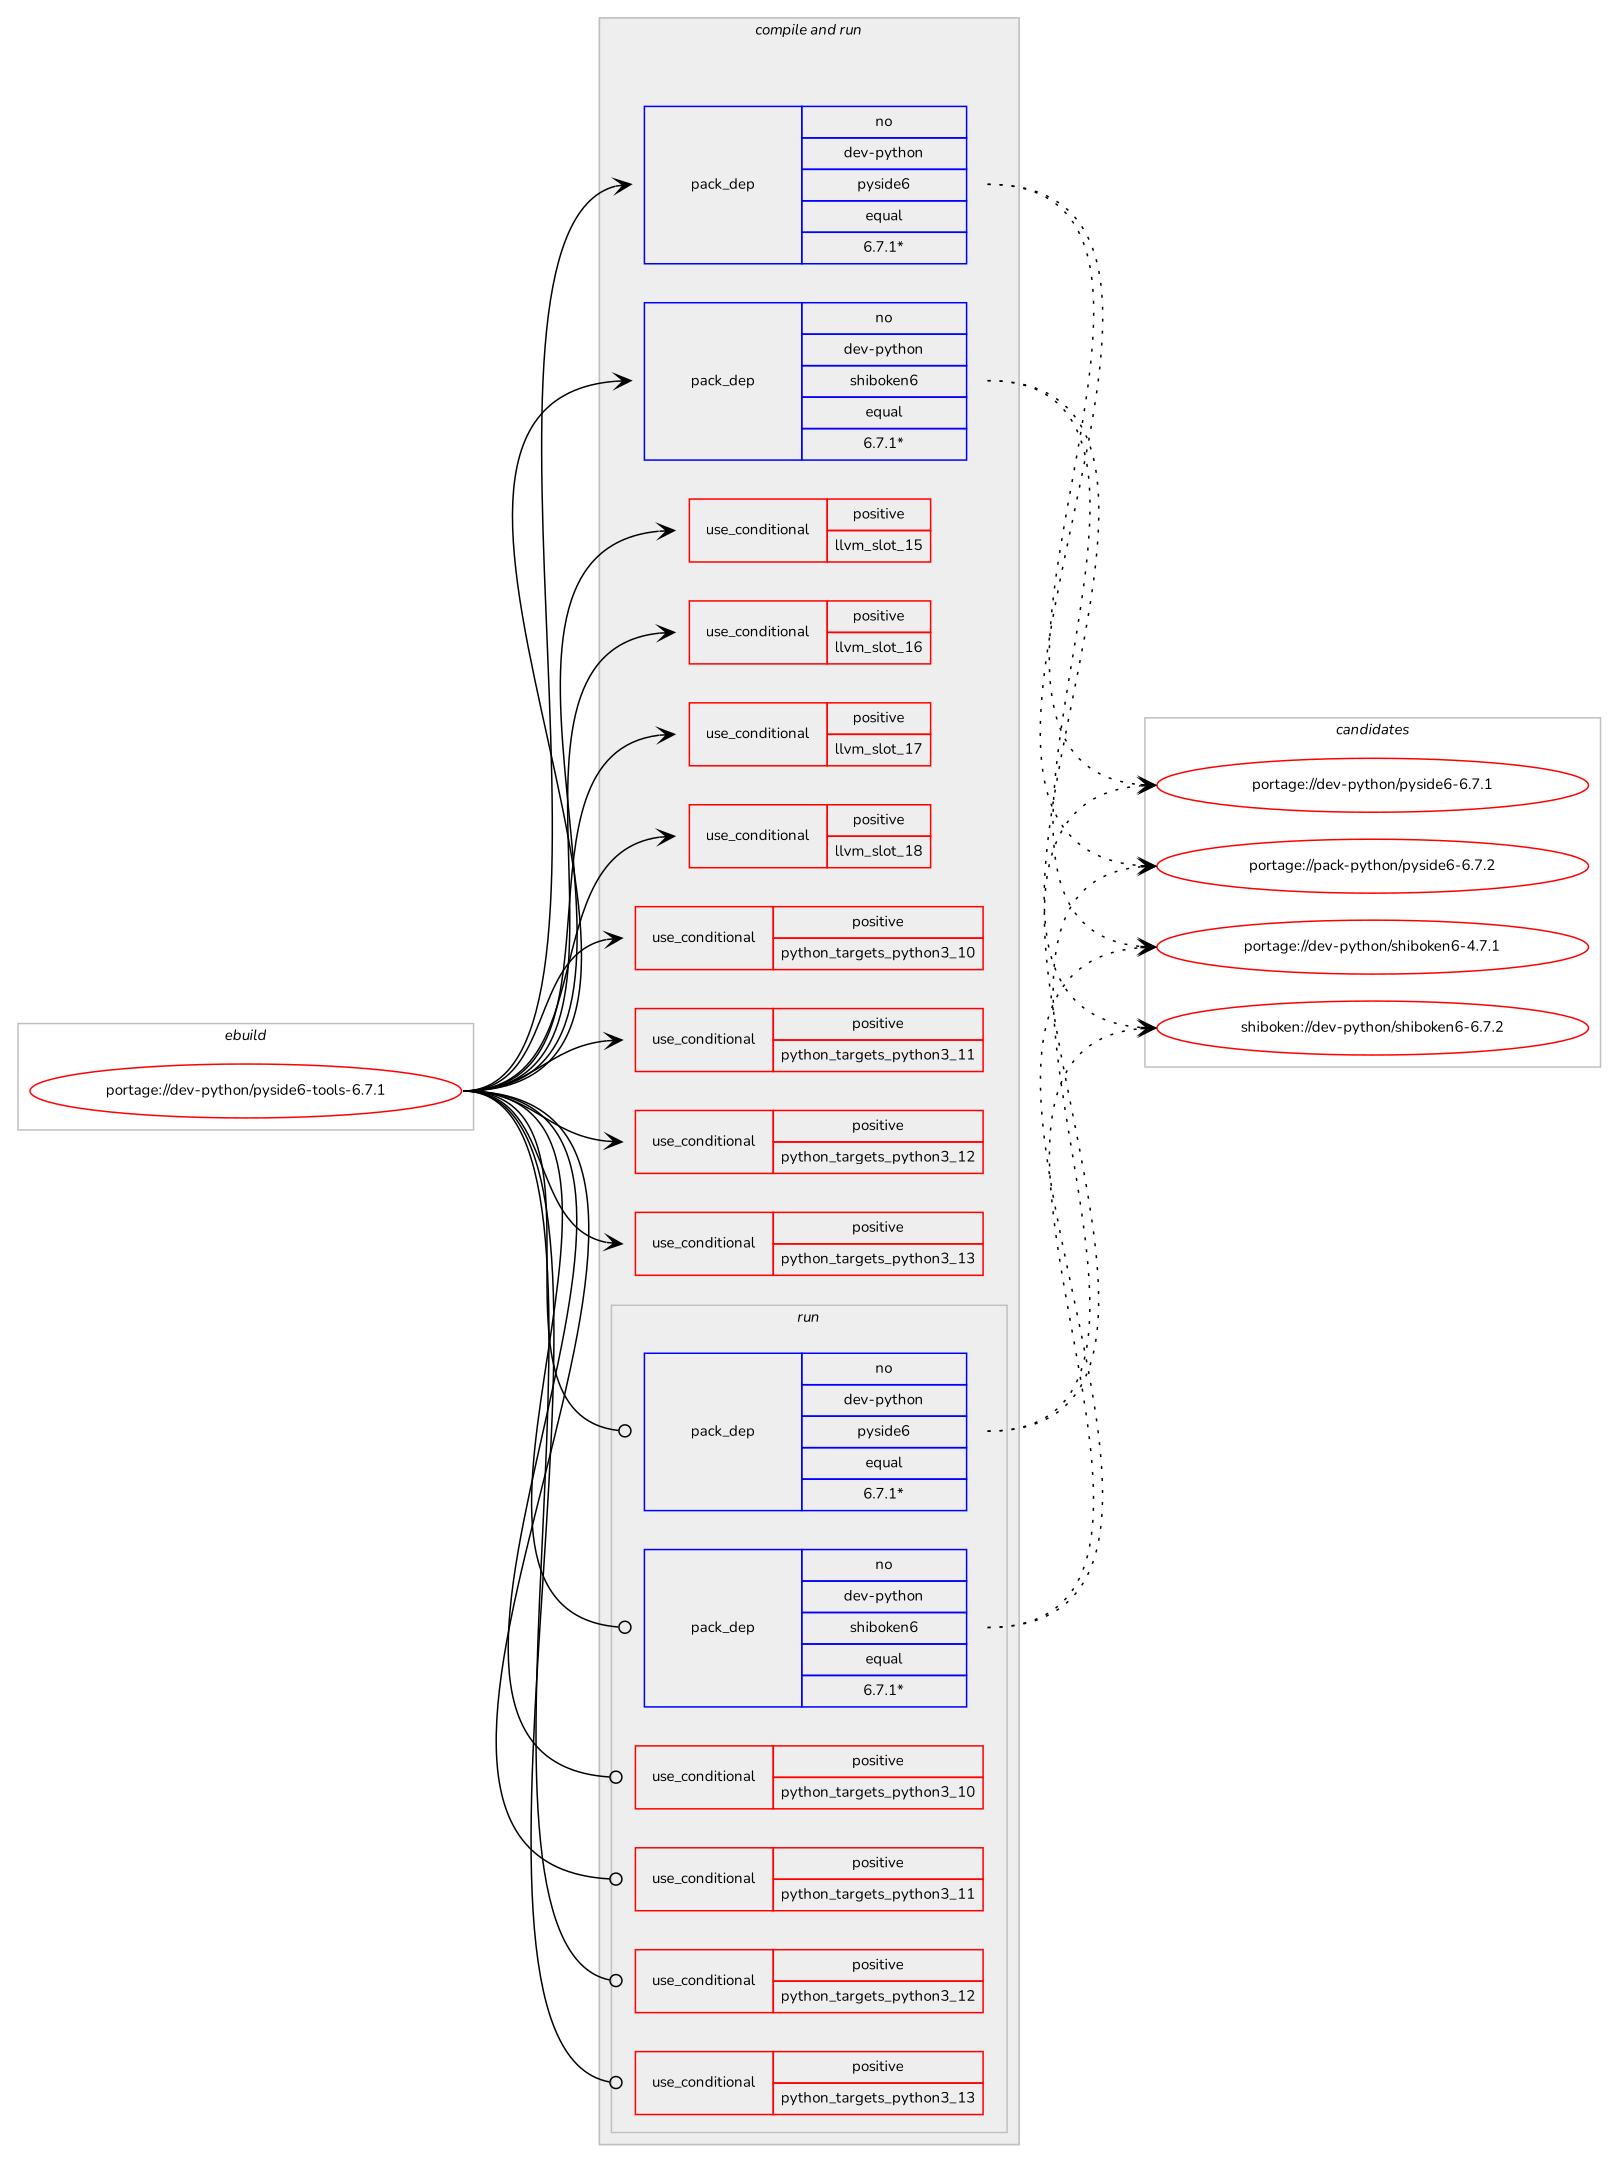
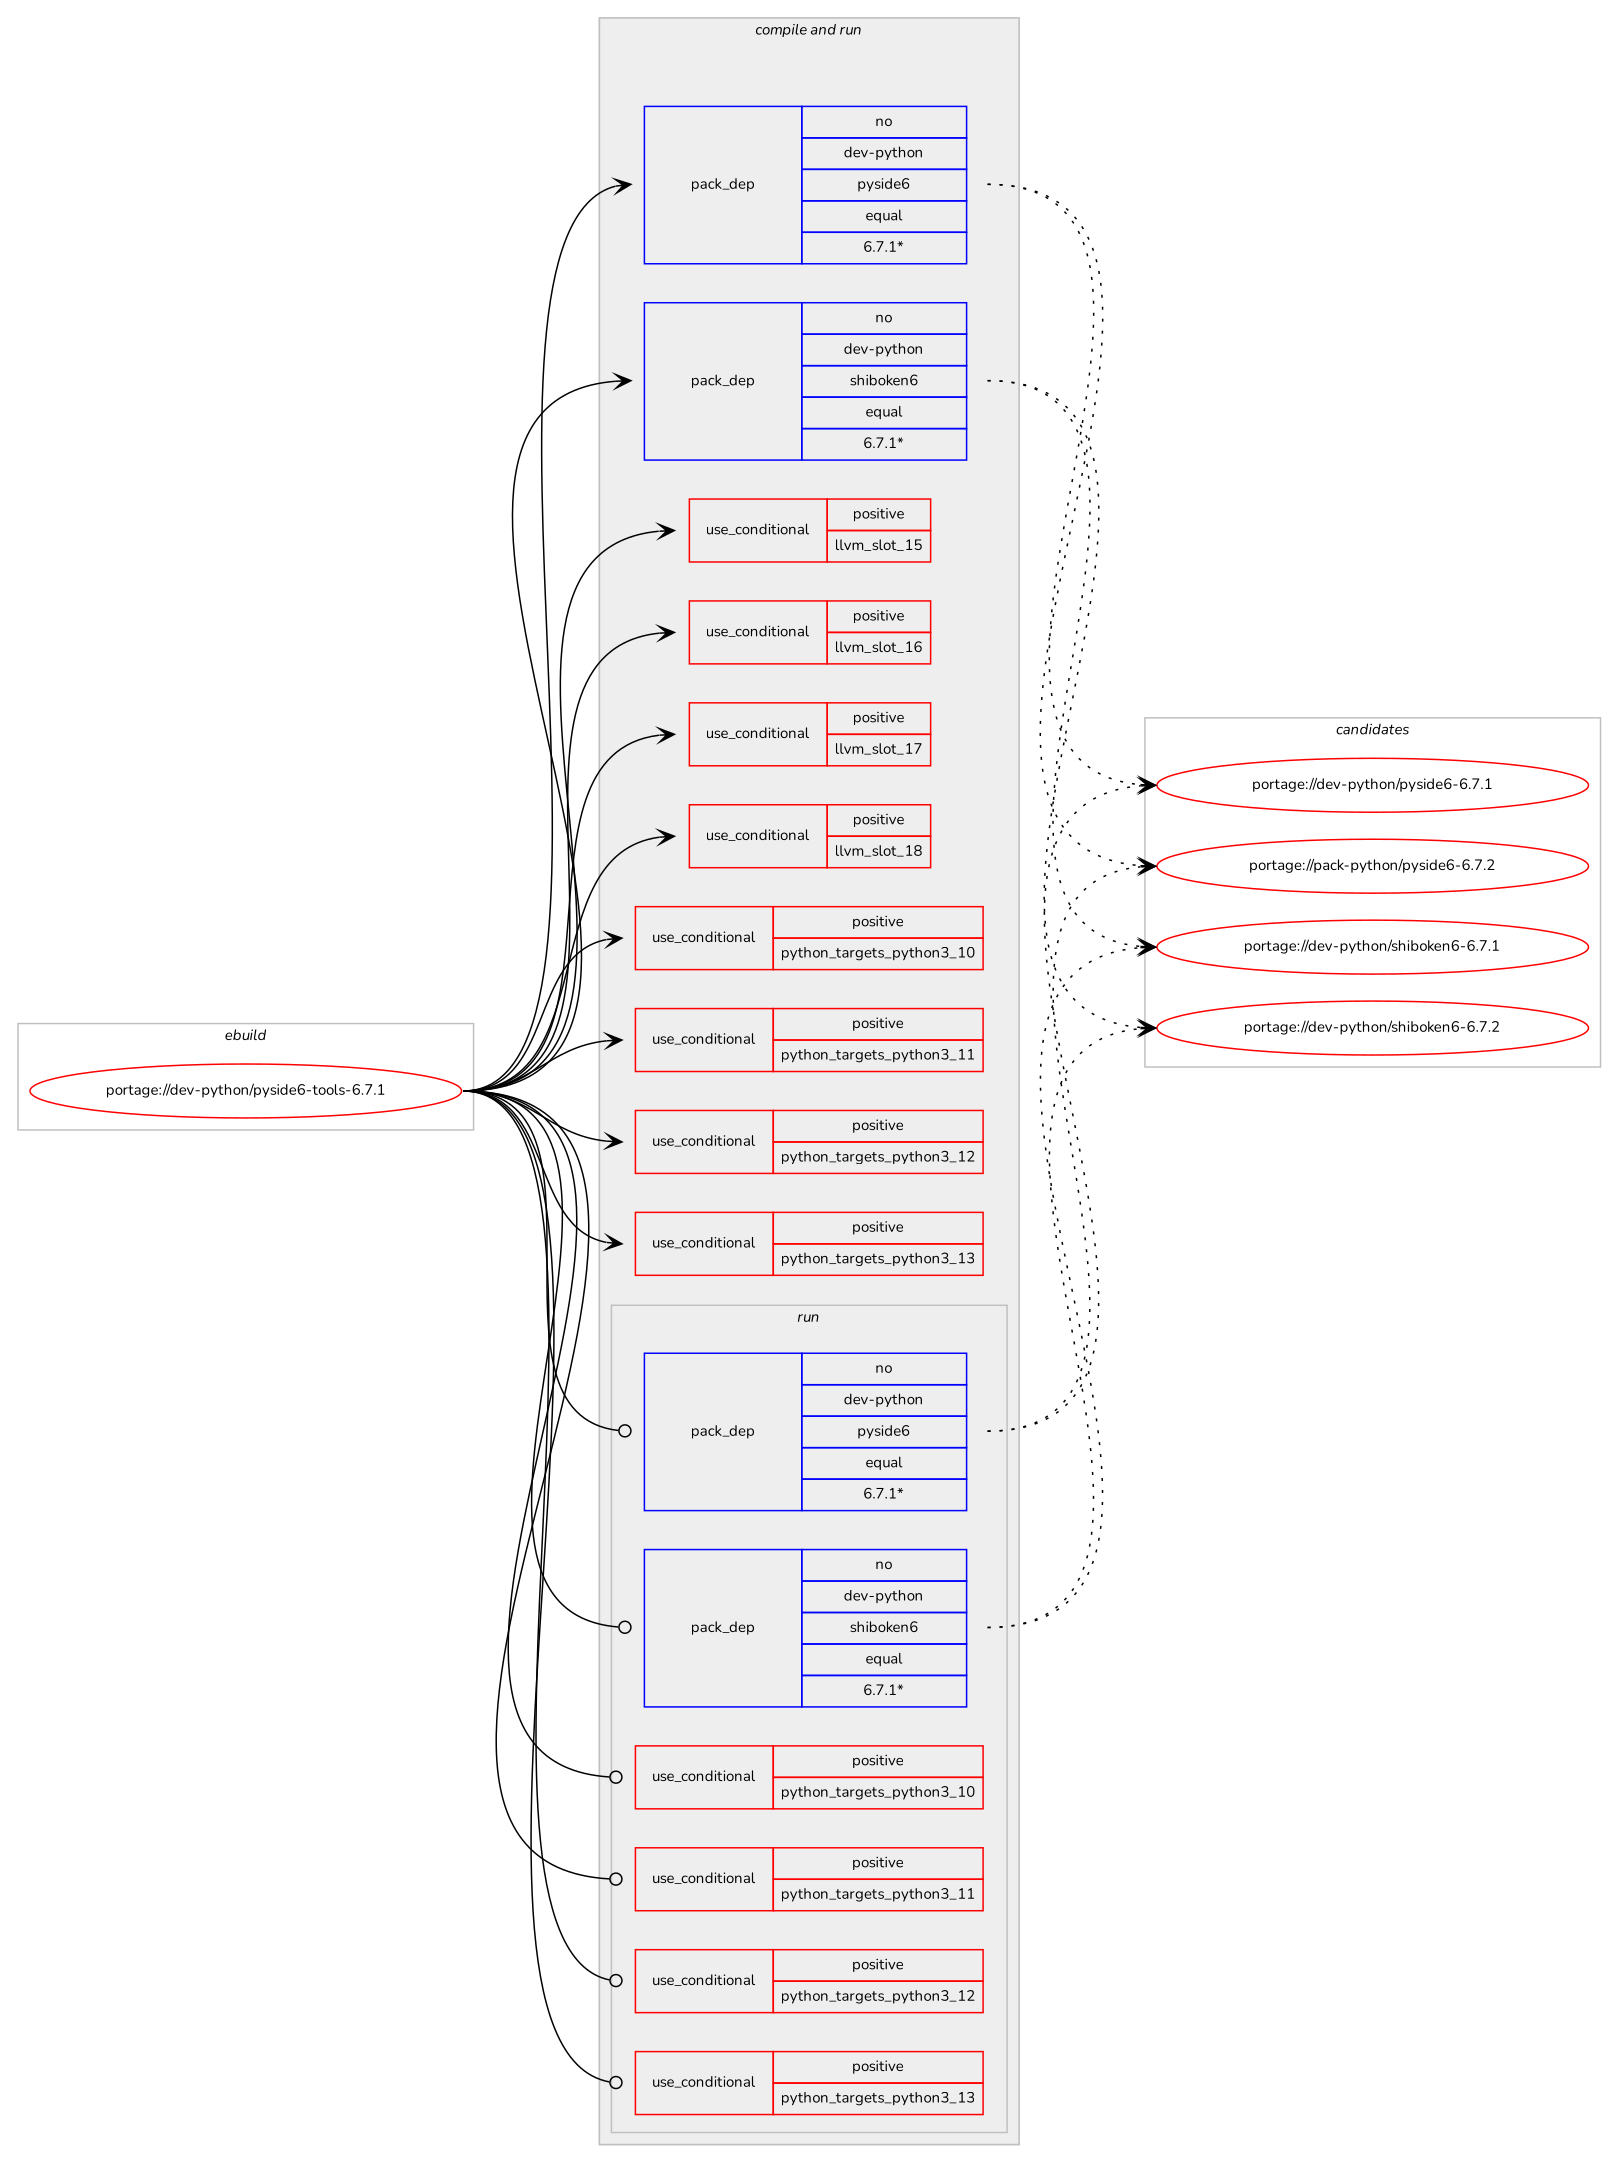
node "portage://dev-python/shiboken6-4.7.1": label "portage://dev-python/shiboken6-4.7.1" -> "portage://dev-python/shiboken6-6.7.1"
node "shiboken://dev-python/shiboken6-6.7.2": label "shiboken://dev-python/shiboken6-6.7.2" -> "portage://dev-python/shiboken6-6.7.2"
